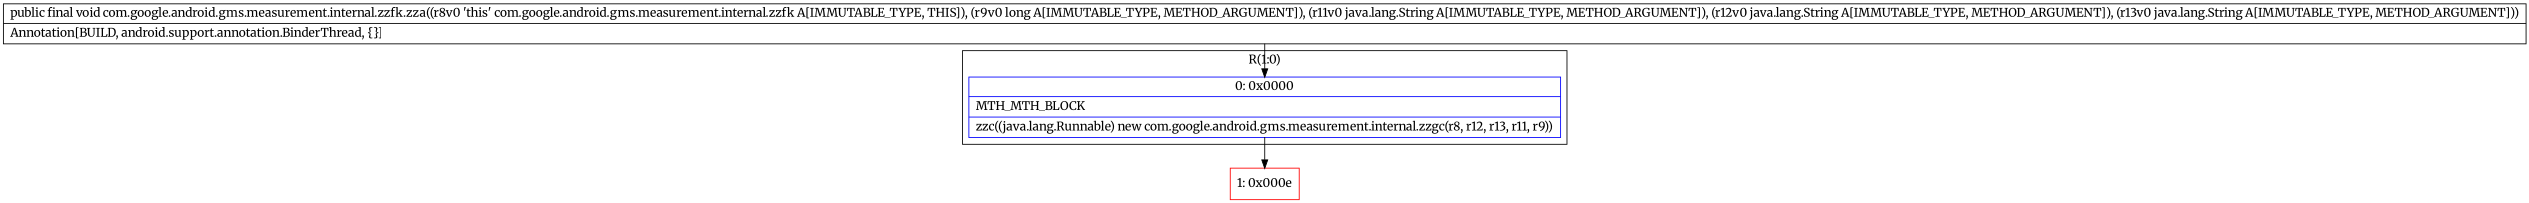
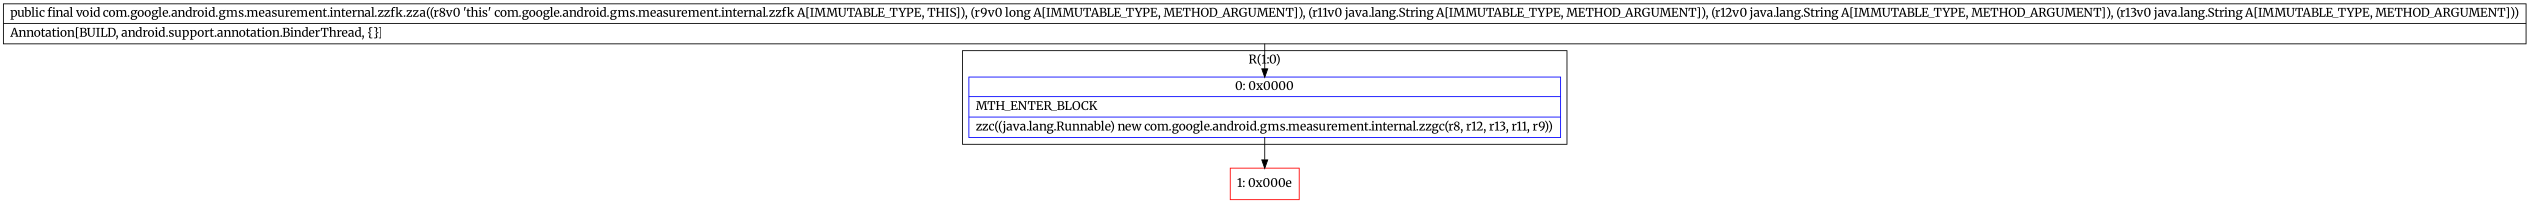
node "0: 0x0000": text "MTH_MTH_BLOCK" -> "MTH_ENTER_BLOCK"
